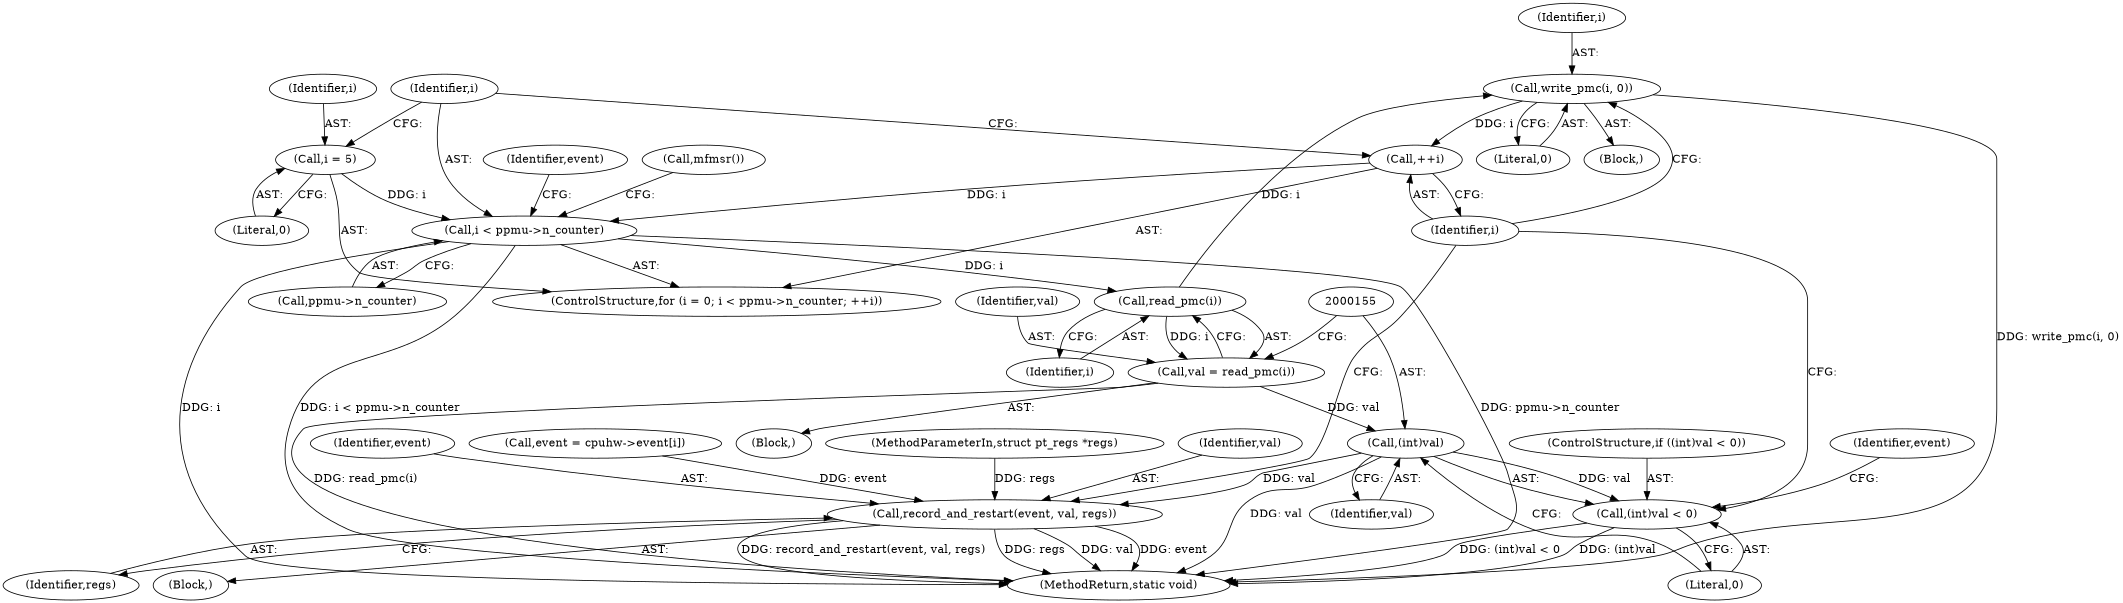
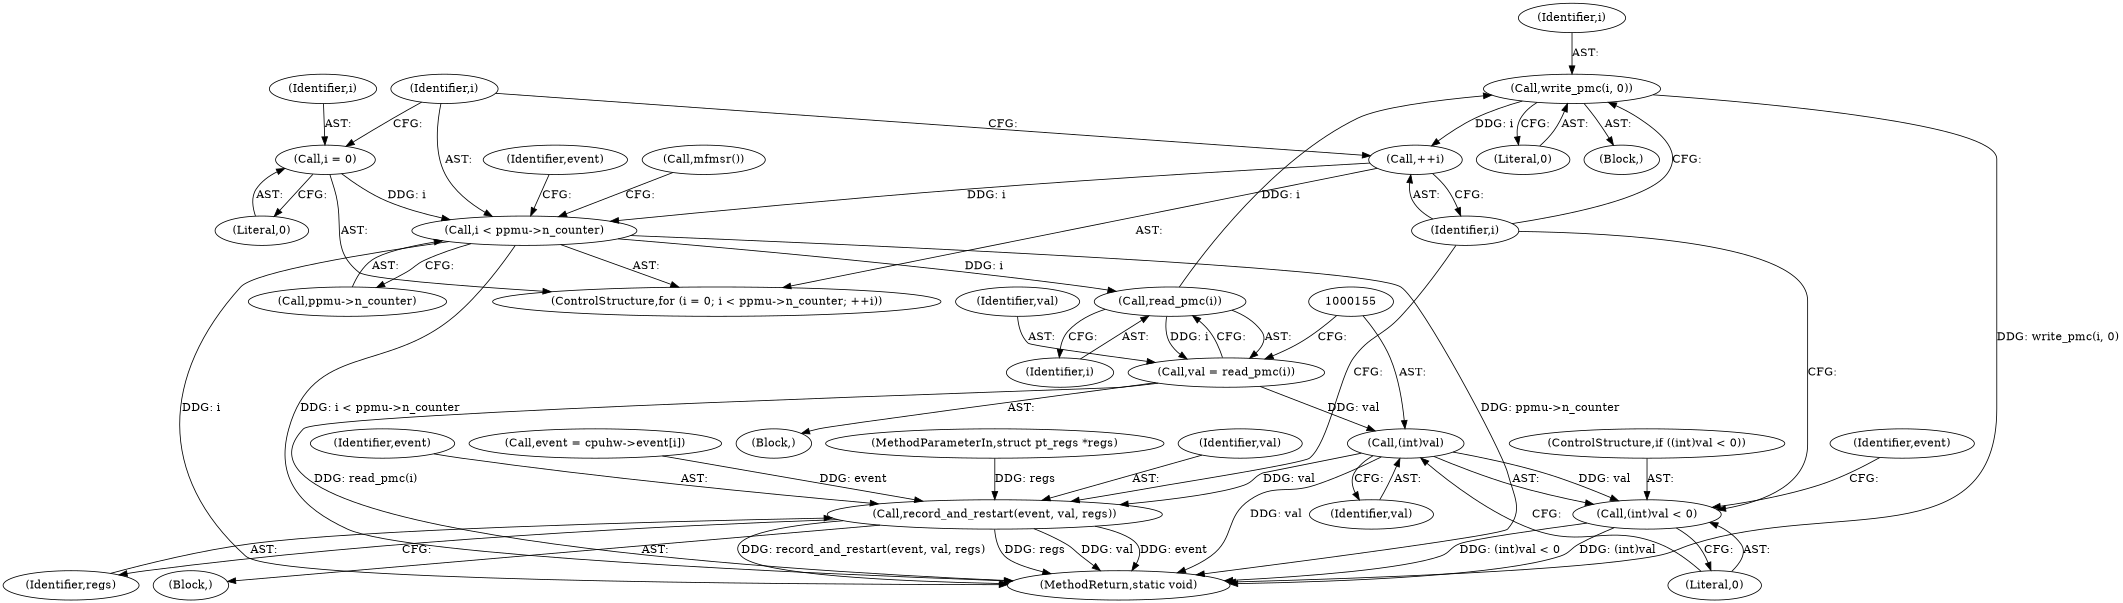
node "(Call,i = 5)": label "(Call,i = 5)" -> "(Call,i = 0)"
node "2000155": label "2000155" -> "1000155"
